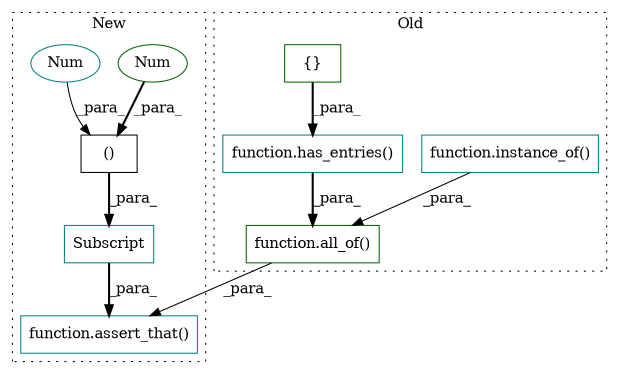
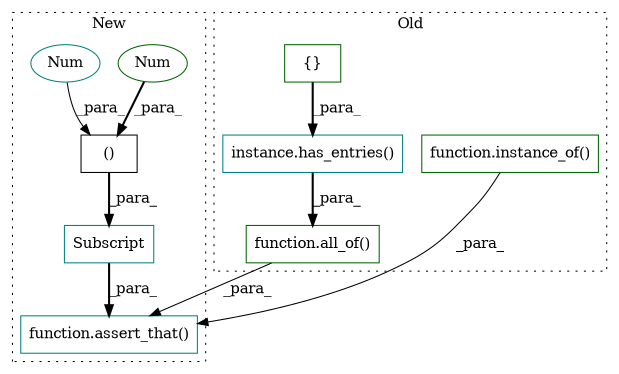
node "function.has_entries()": label "function.has_entries()" -> "instance.has_entries()"
node "function.instance_of()": color teal -> darkgreen
edge "function.instance_of()" -> "function.all_of()": now "function.instance_of()" -> "function.assert_that()"
